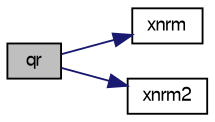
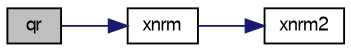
edge "qr" -> "xnrm2": now "xnrm" -> "xnrm2"
